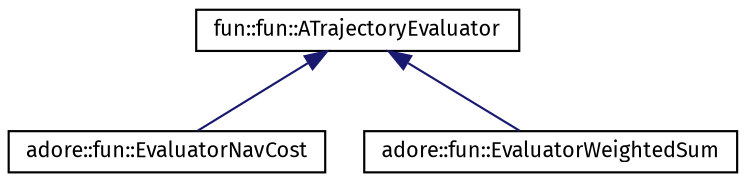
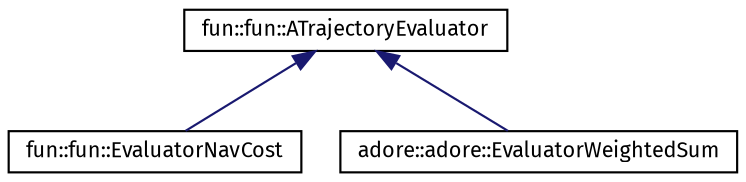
node "adore::fun::EvaluatorNavCost": label "adore::fun::EvaluatorNavCost" -> "fun::fun::EvaluatorNavCost"
node "adore::fun::EvaluatorWeightedSum": label "adore::fun::EvaluatorWeightedSum" -> "adore::adore::EvaluatorWeightedSum"
